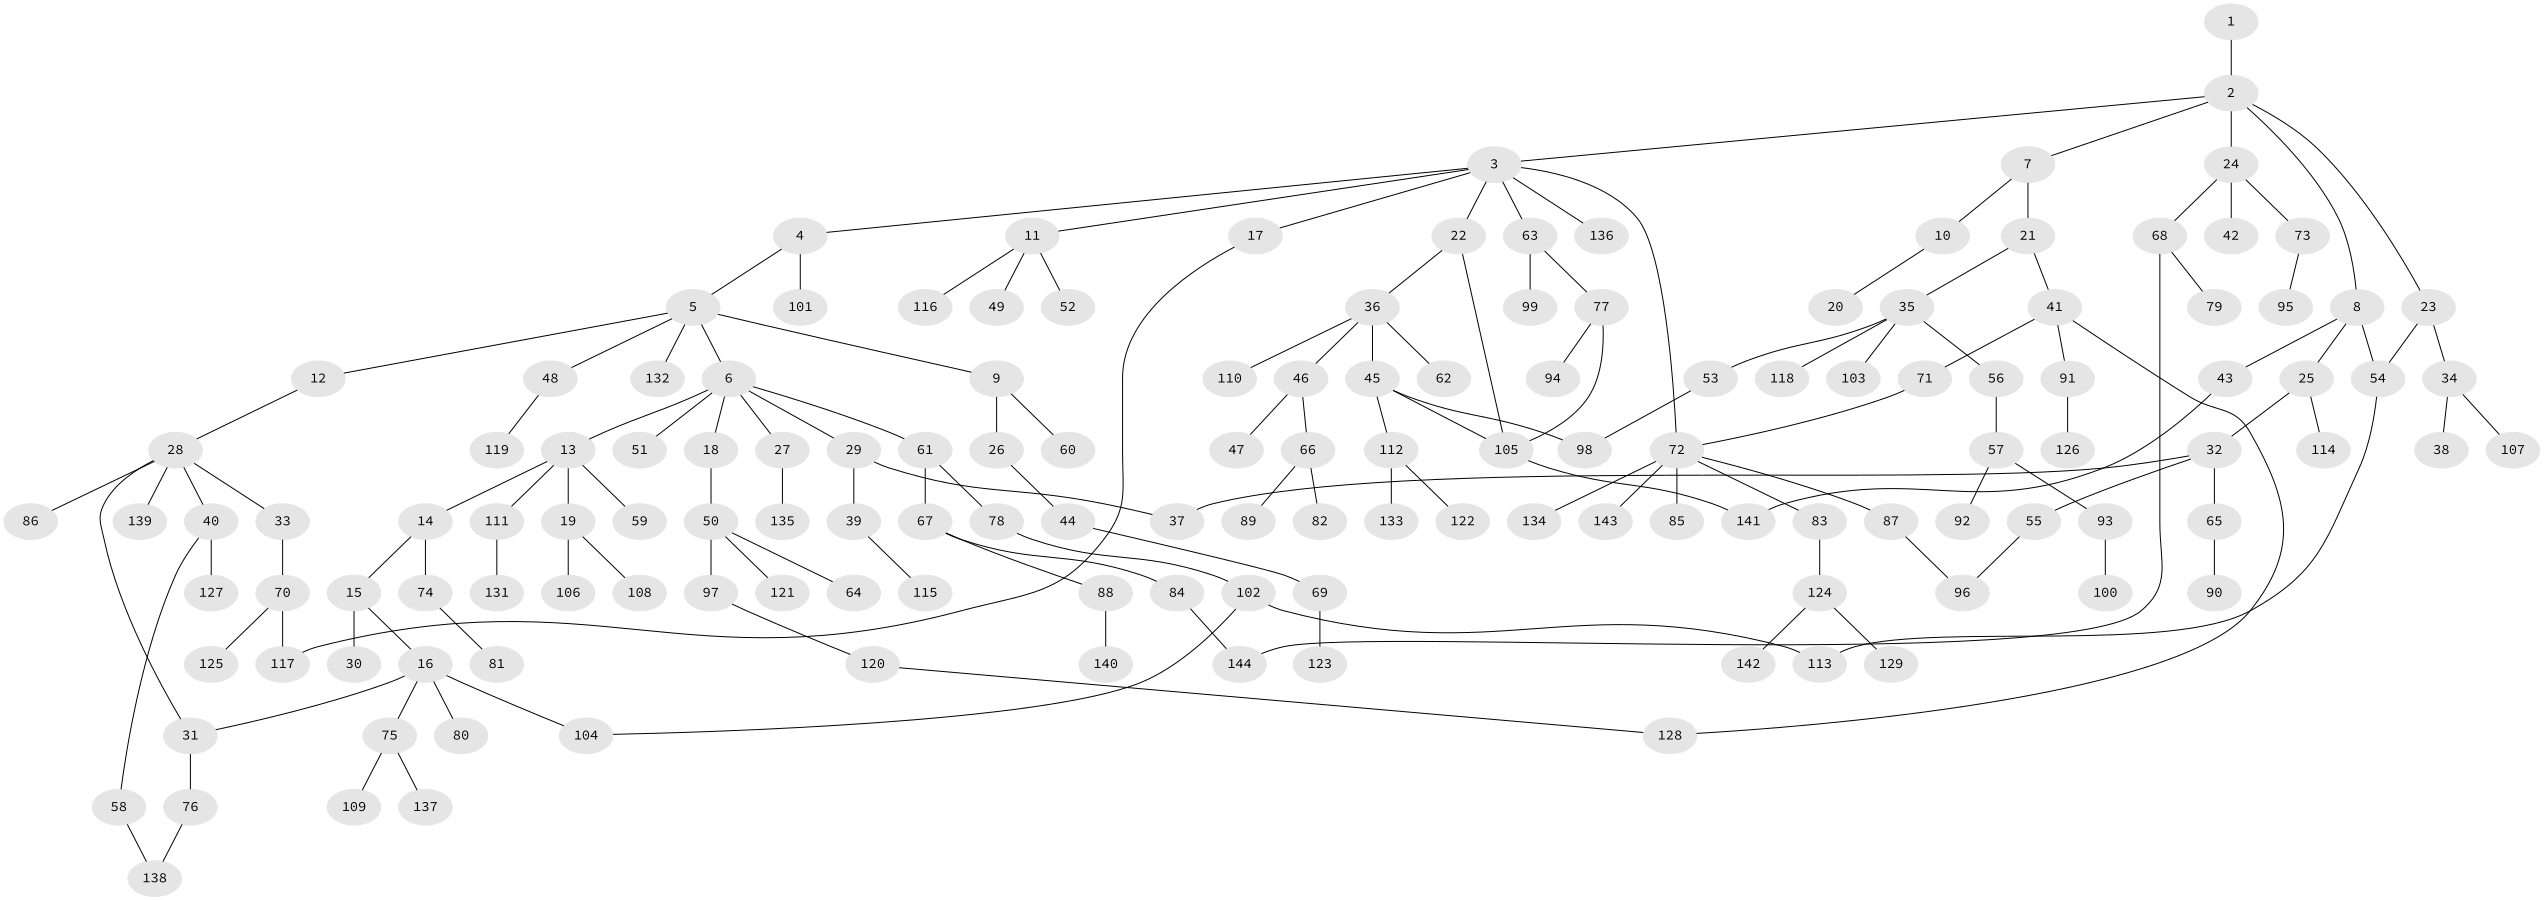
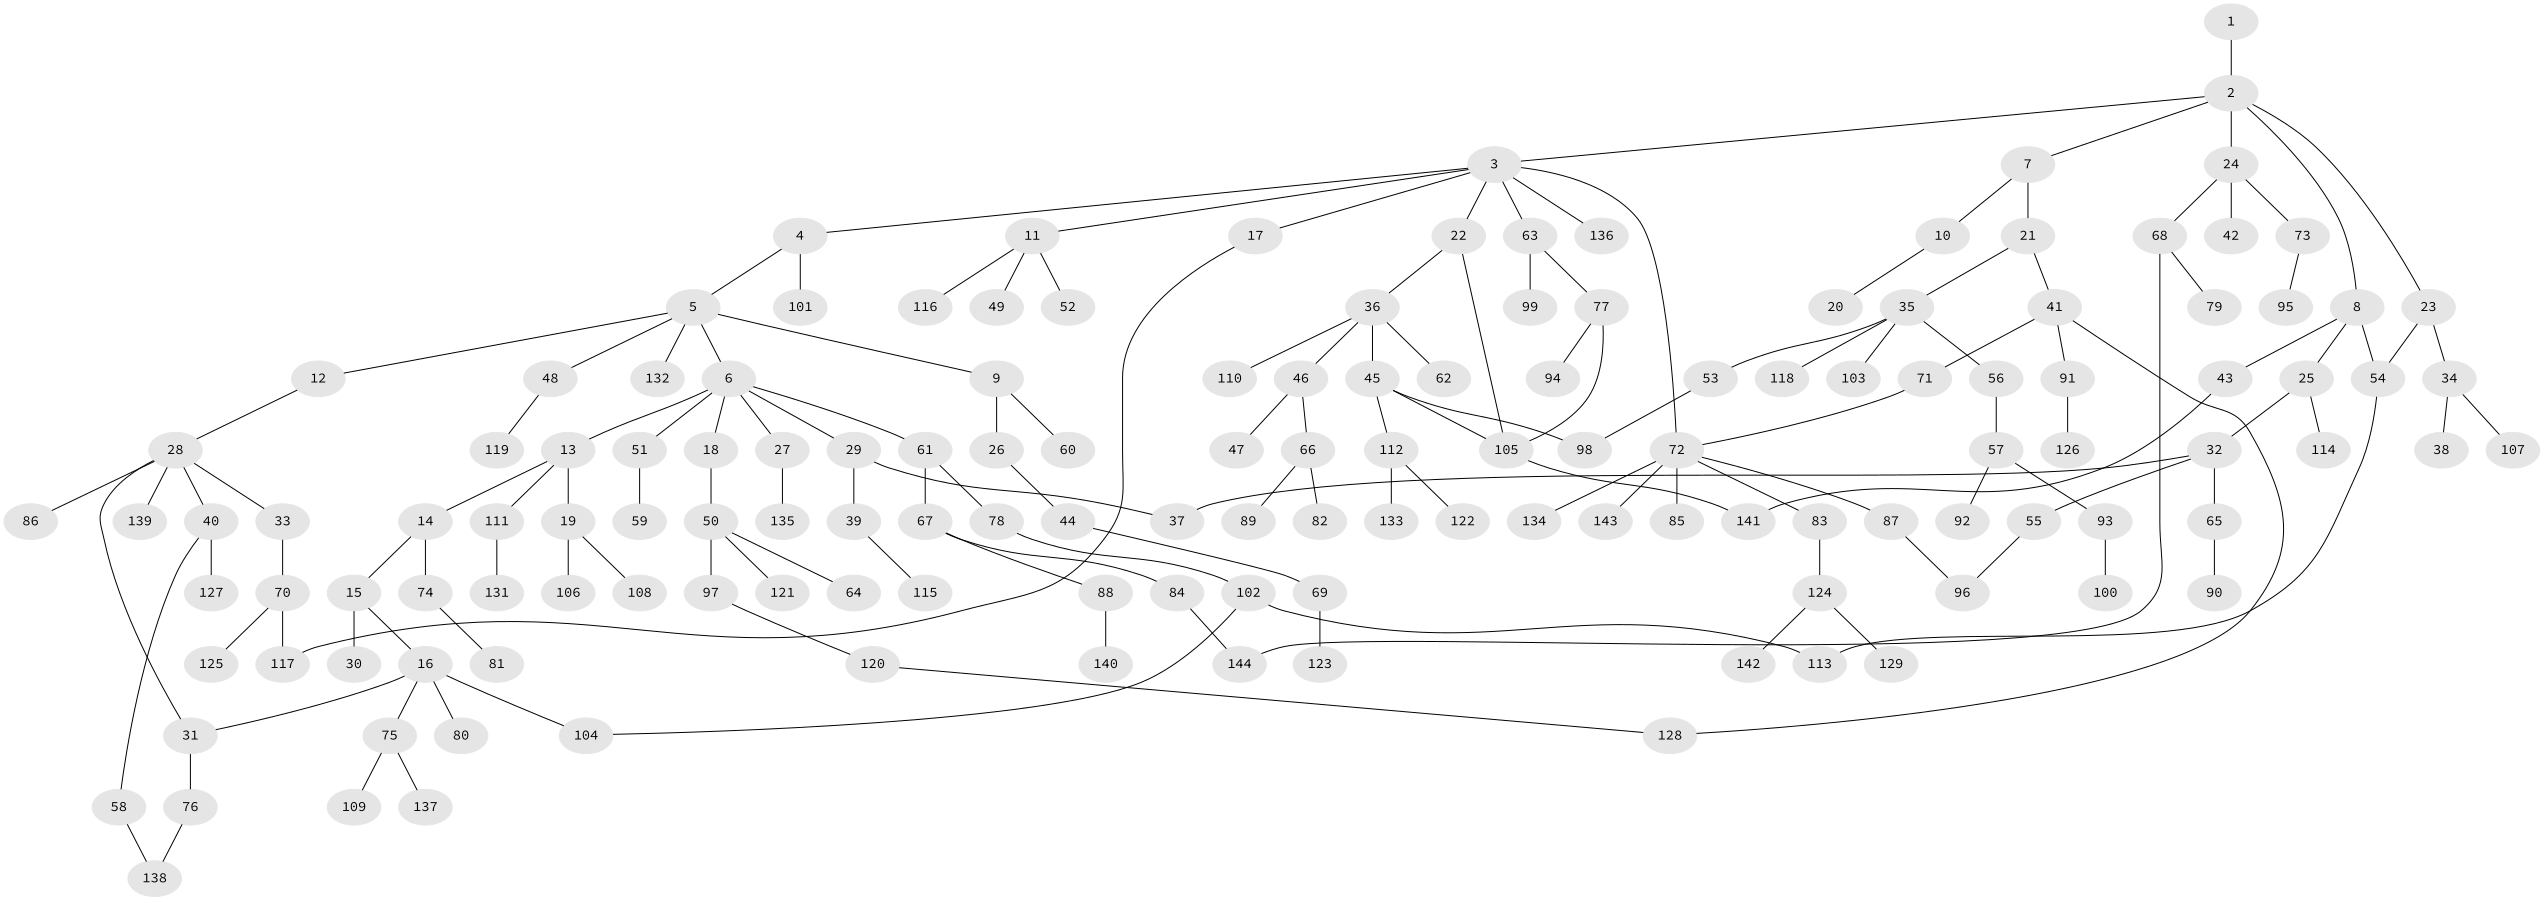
edge "13" -- "59": now "51" -- "59"
